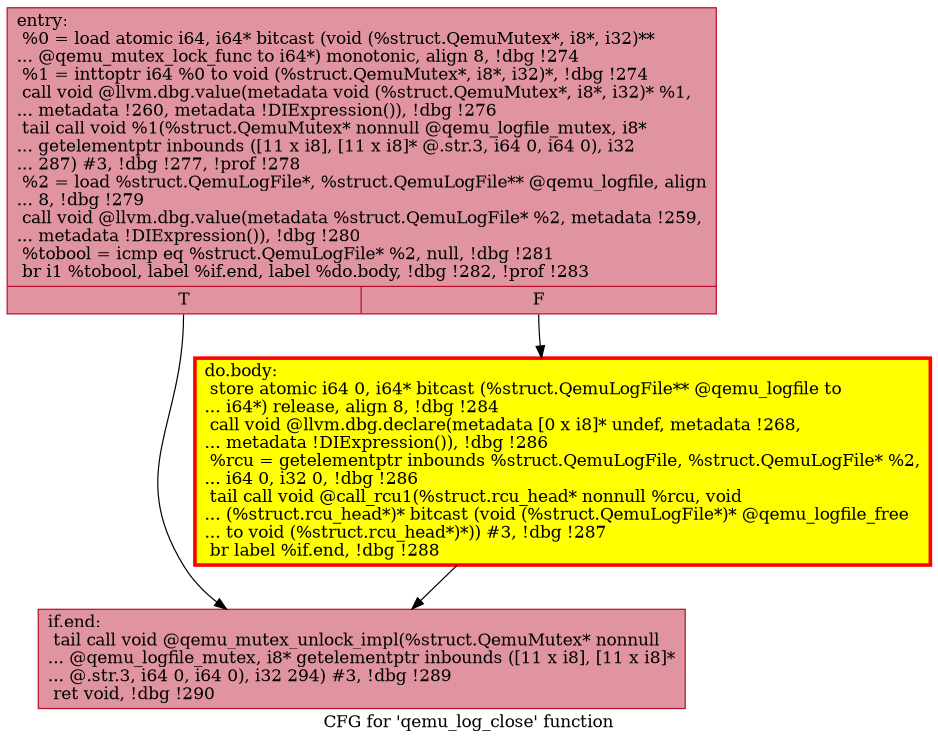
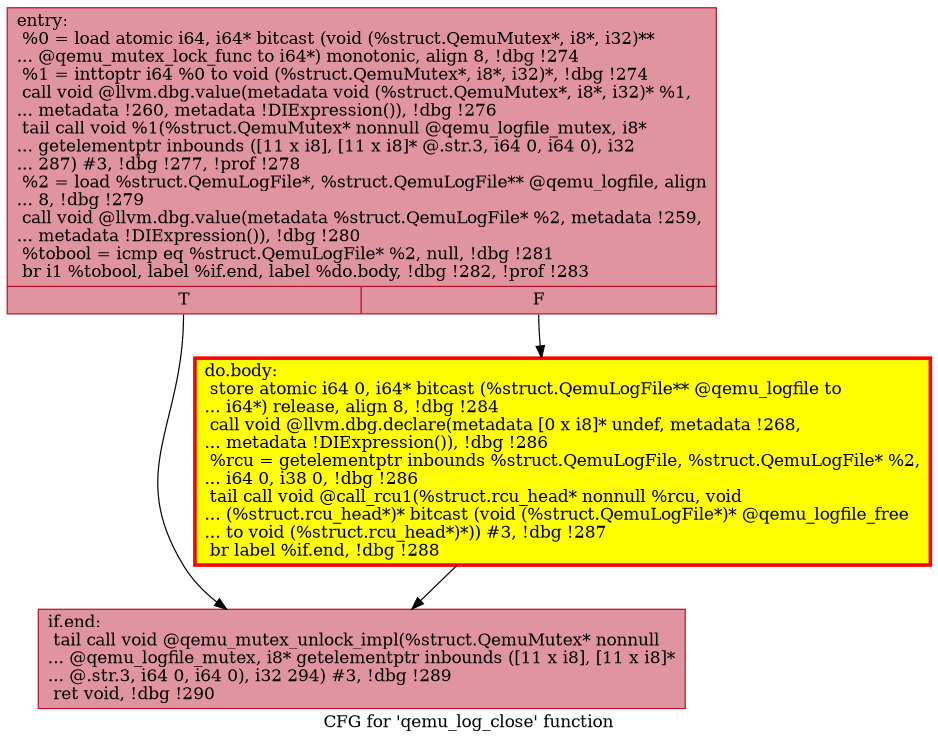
node "do.body:": text "... i64 0, i32 0, !dbg !286" -> "... i64 0, i38 0, !dbg !286"
